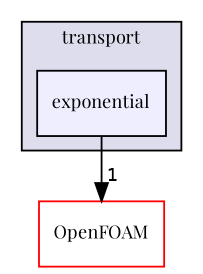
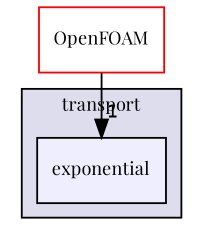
edge "exponential" -> "OpenFOAM": reversed
